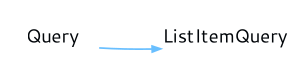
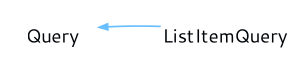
edge "Query" -> "ListItemQuery": reversed
